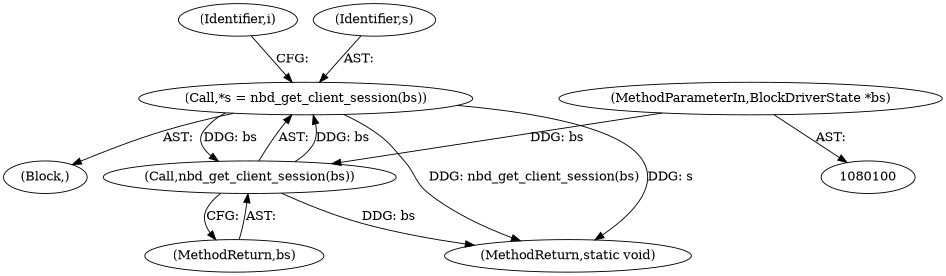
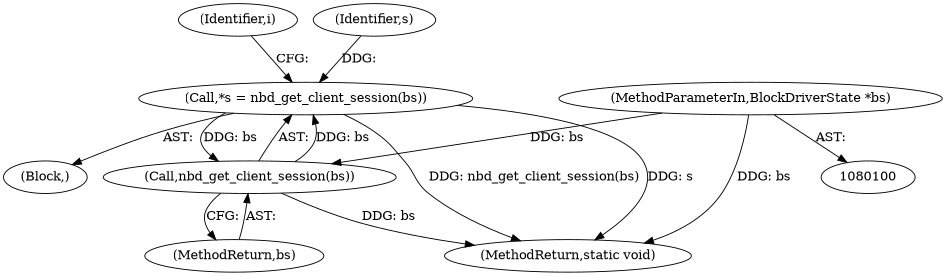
edge "(Identifier,s)" -> "(Call,*s = nbd_get_client_session(bs))": label "AST: " -> "DDG: "
edge "(MethodParameterIn,BlockDriverState *bs)" -> "(MethodReturn,static void)": added, label "DDG: bs"
